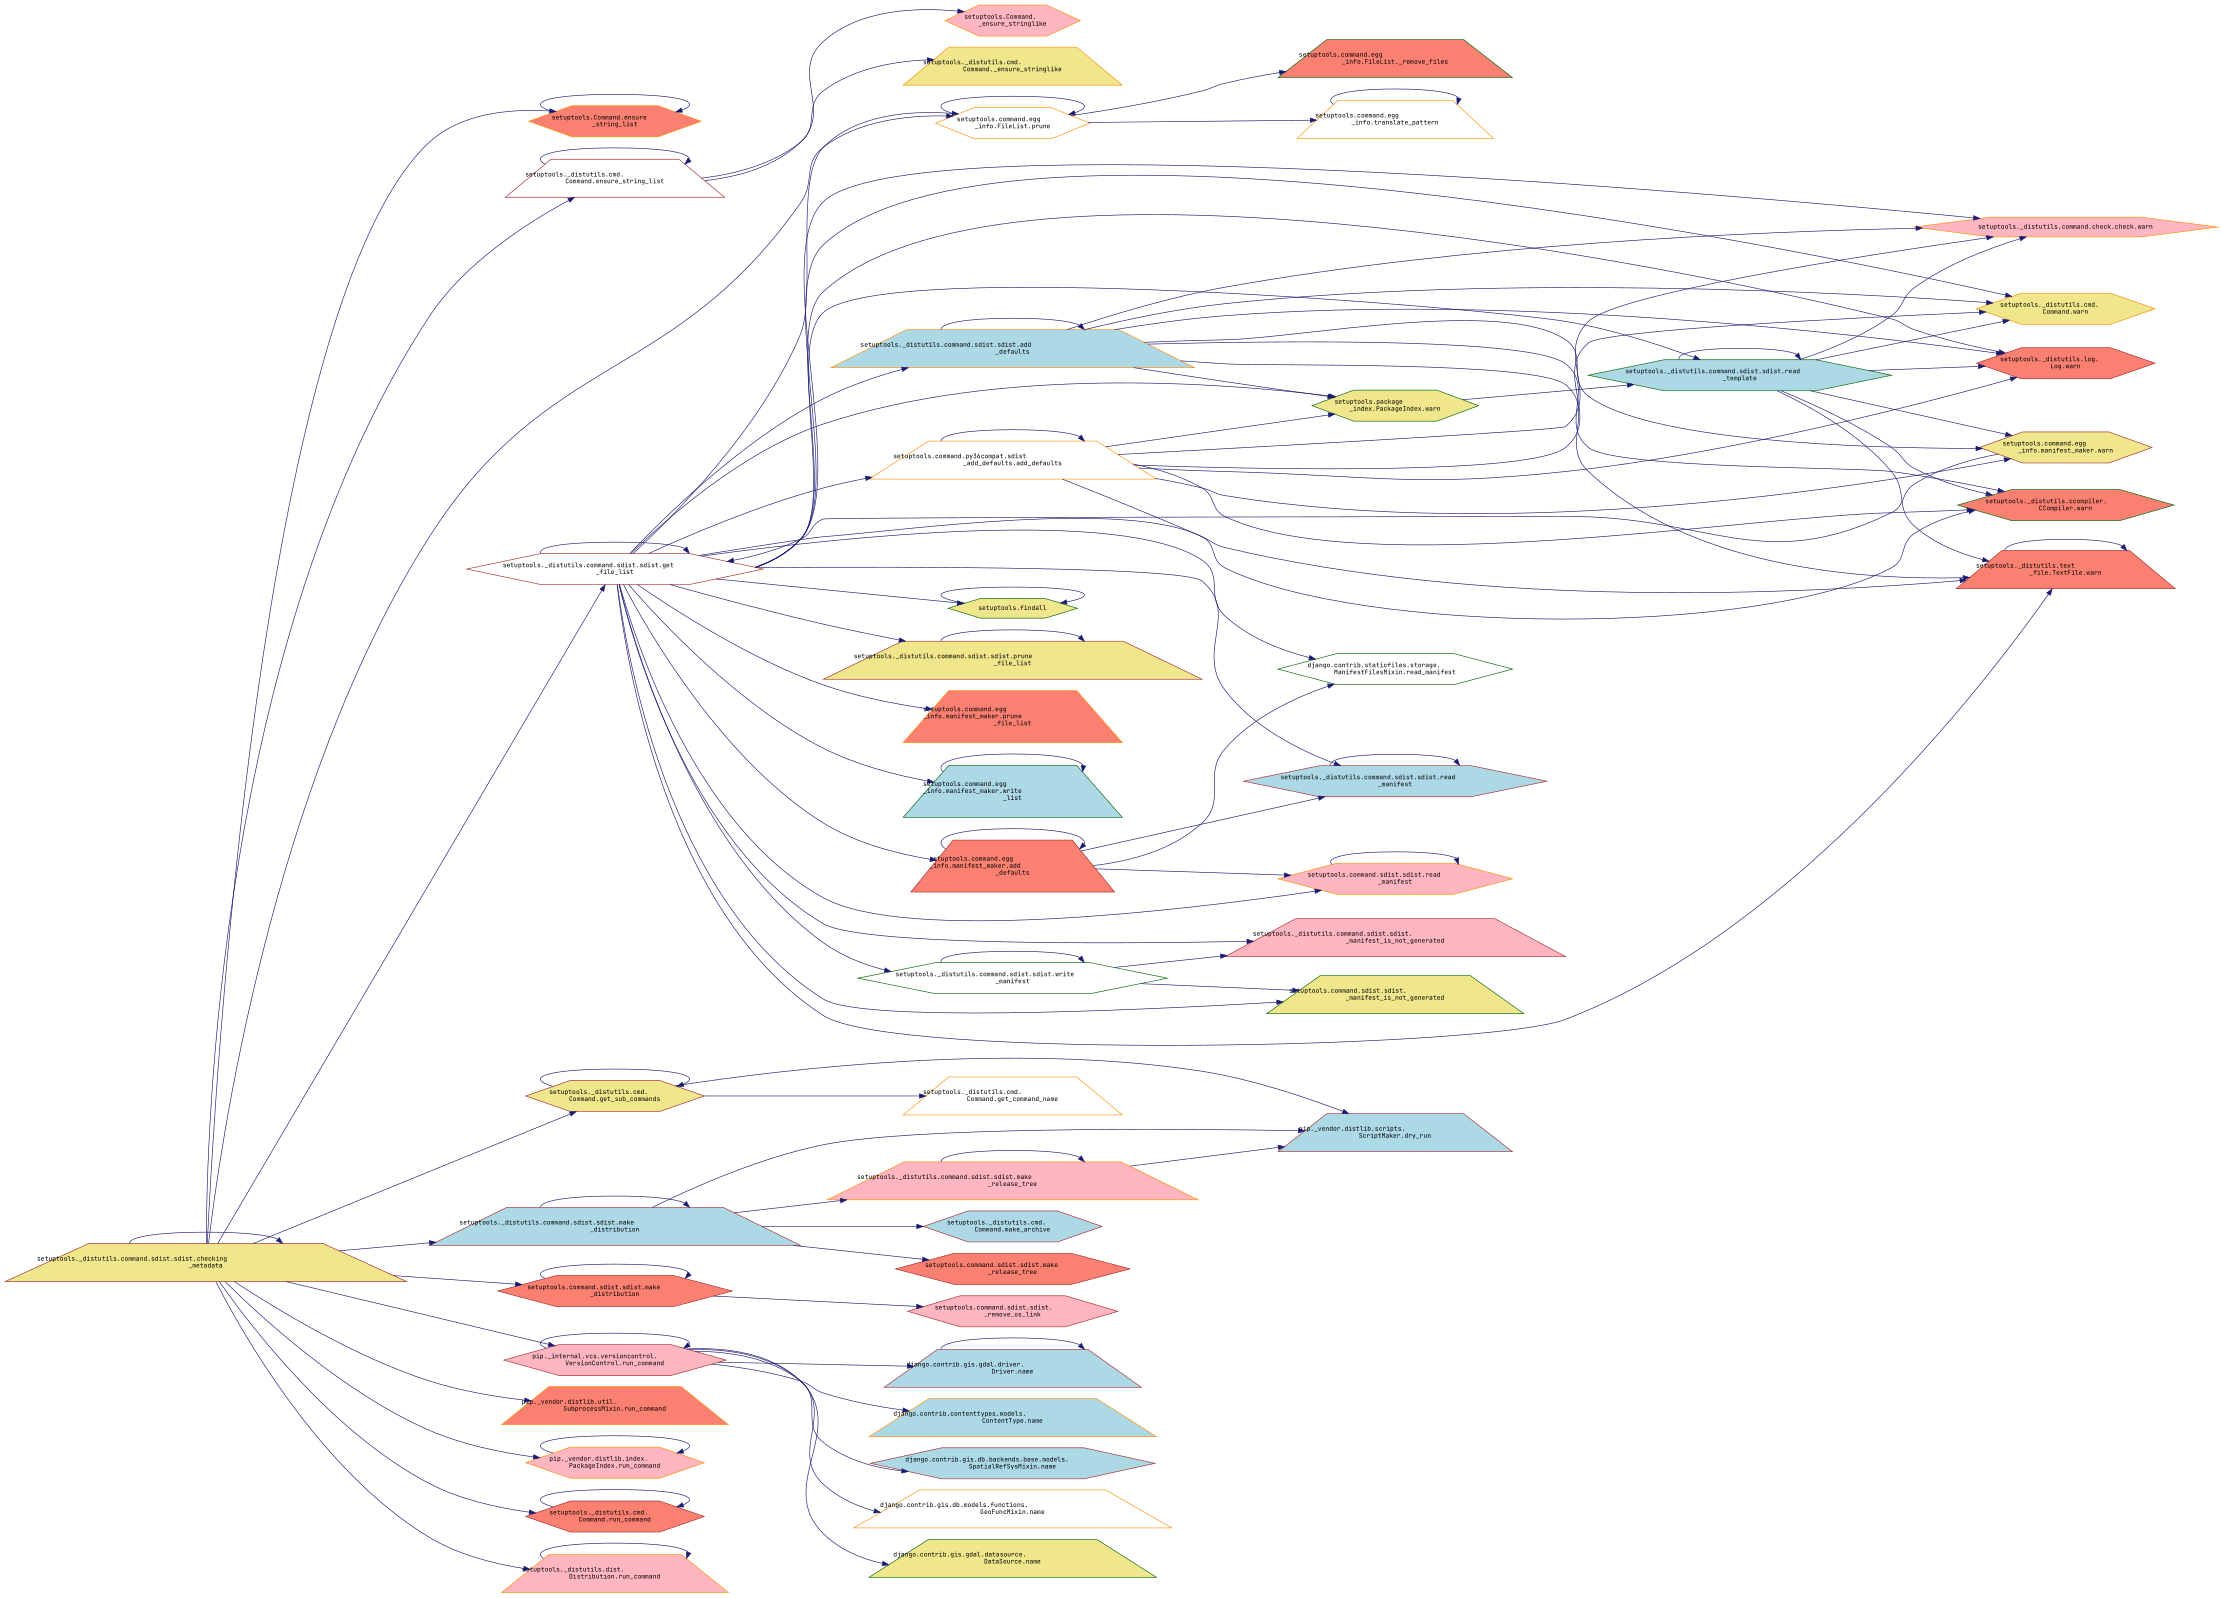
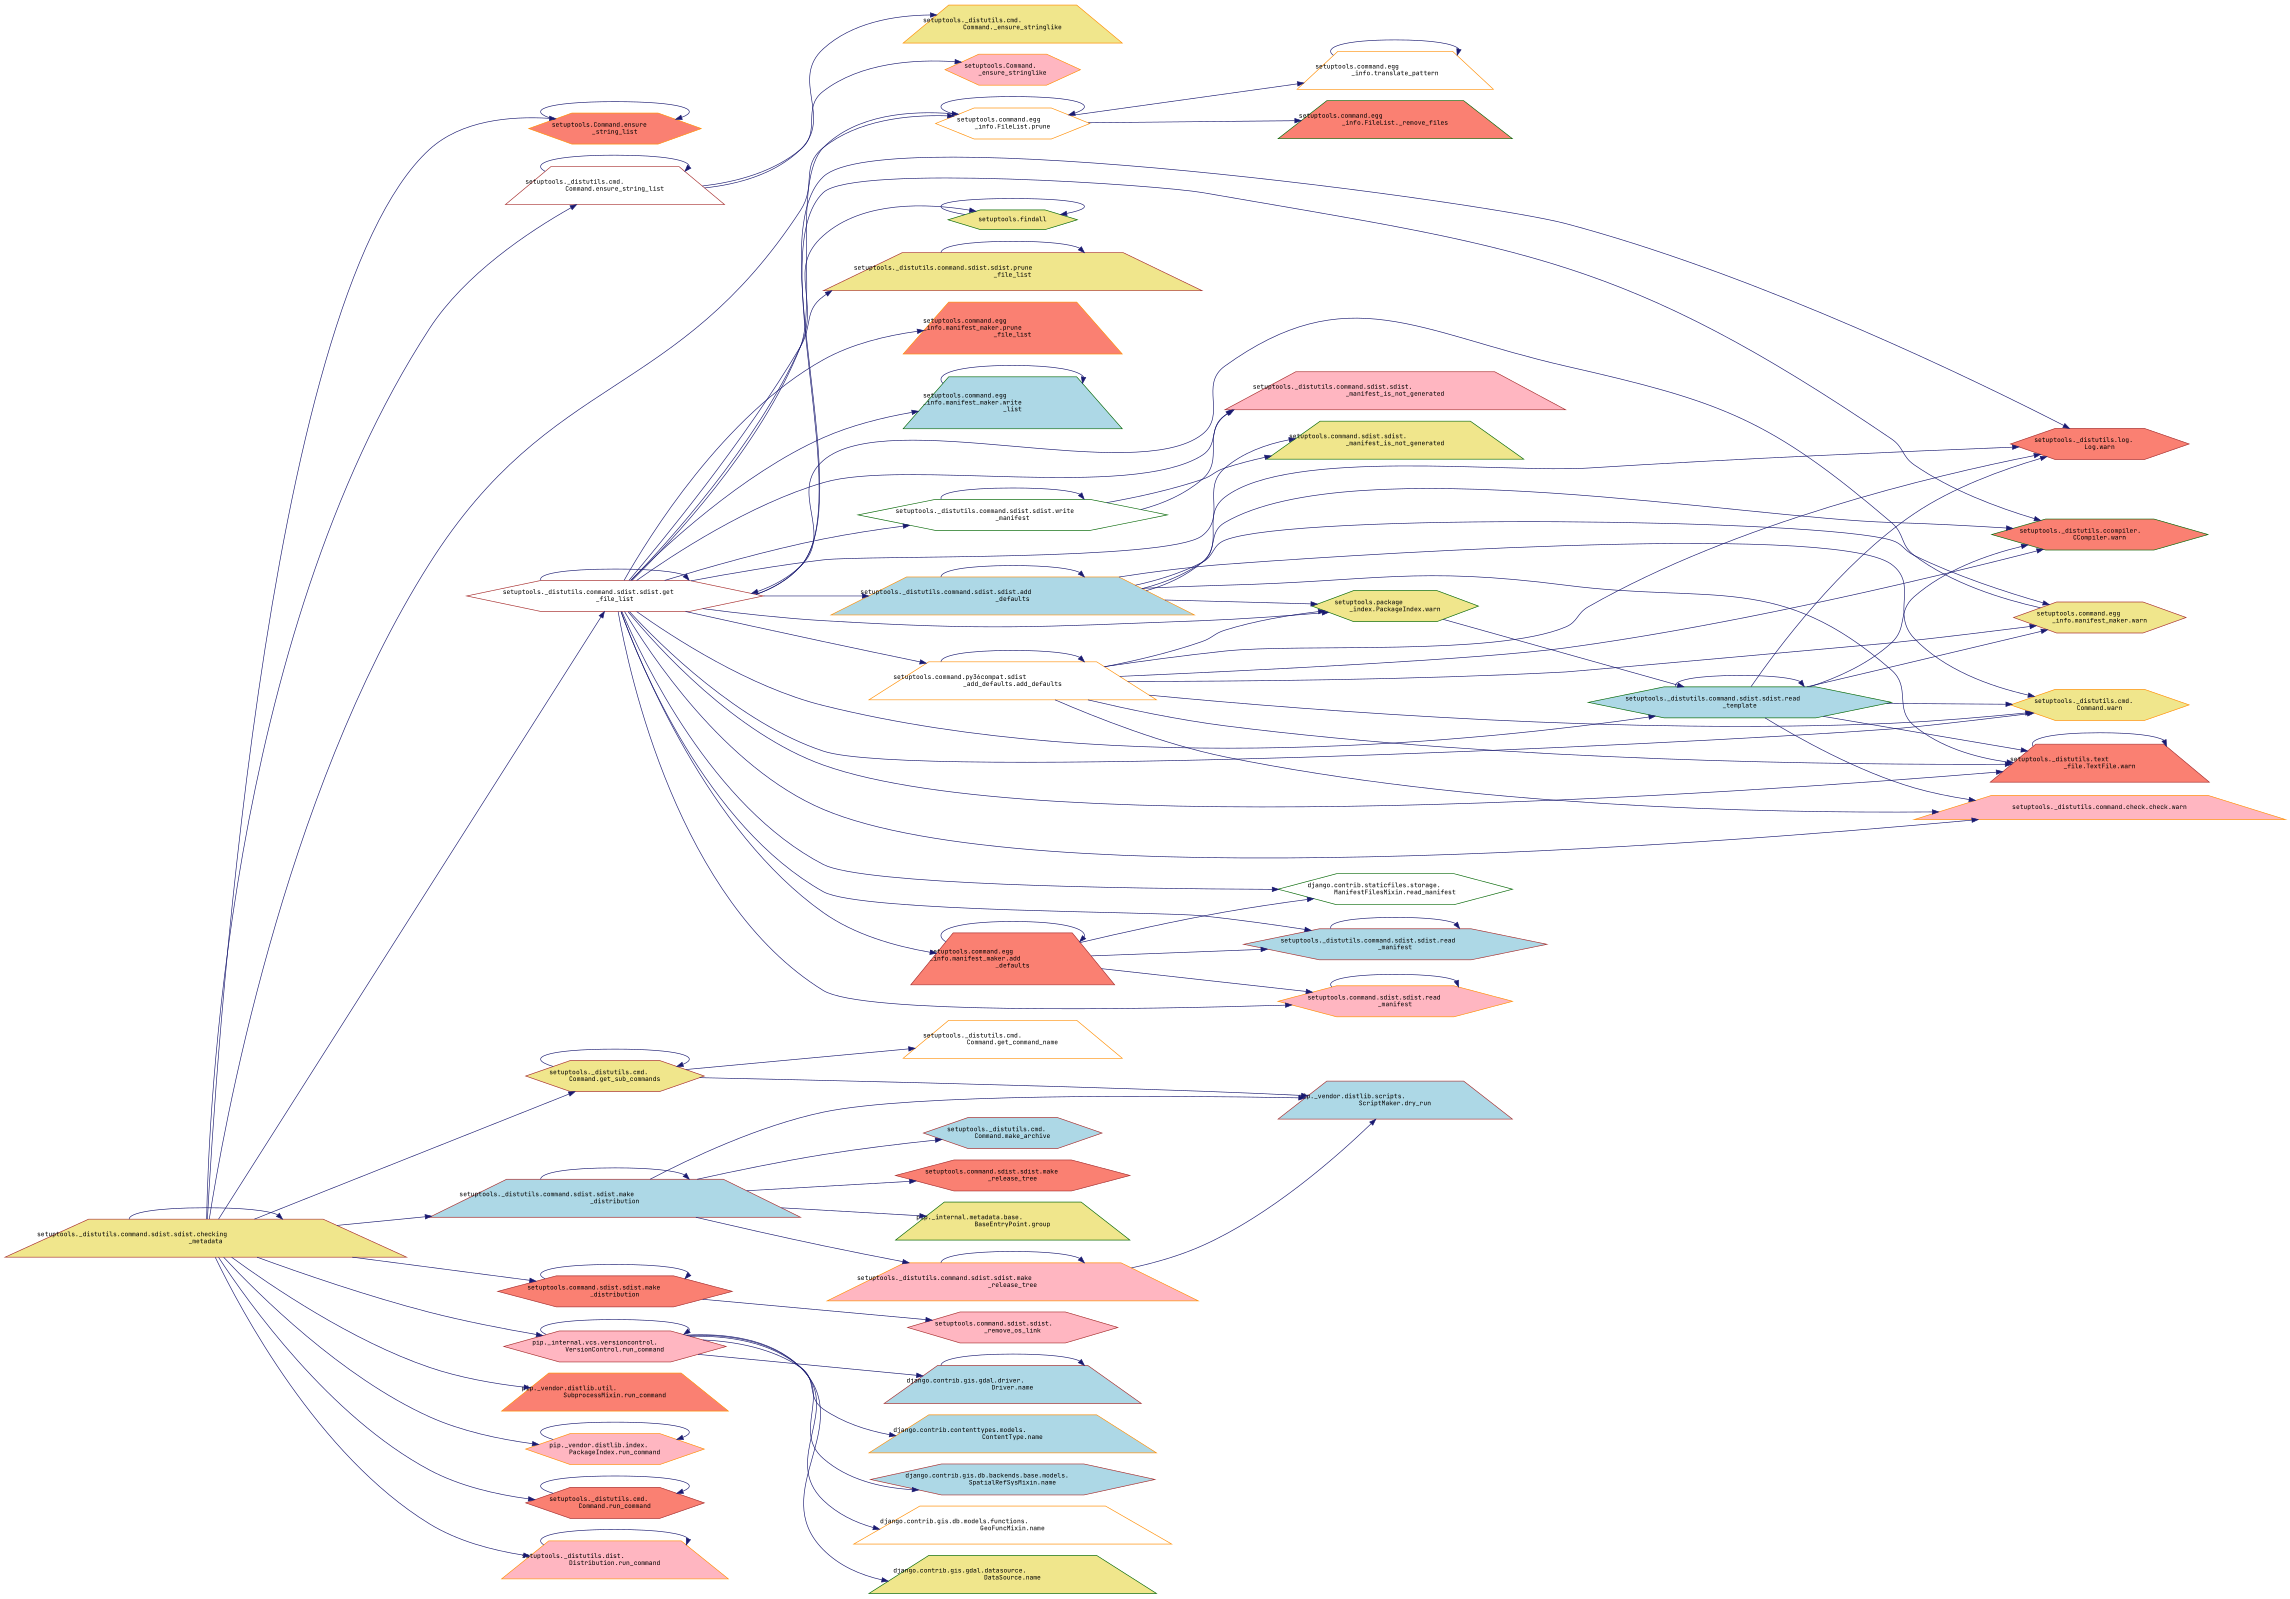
node "setuptools._distutils.command.check.check.warn": shape hexagon -> trapezium
edge "setuptools._distutils.command.sdist.sdist.add _defaults" -> "setuptools._distutils.command.check.check.warn": removed
node "pip._internal.metadata.base. BaseEntryPoint.group": added
